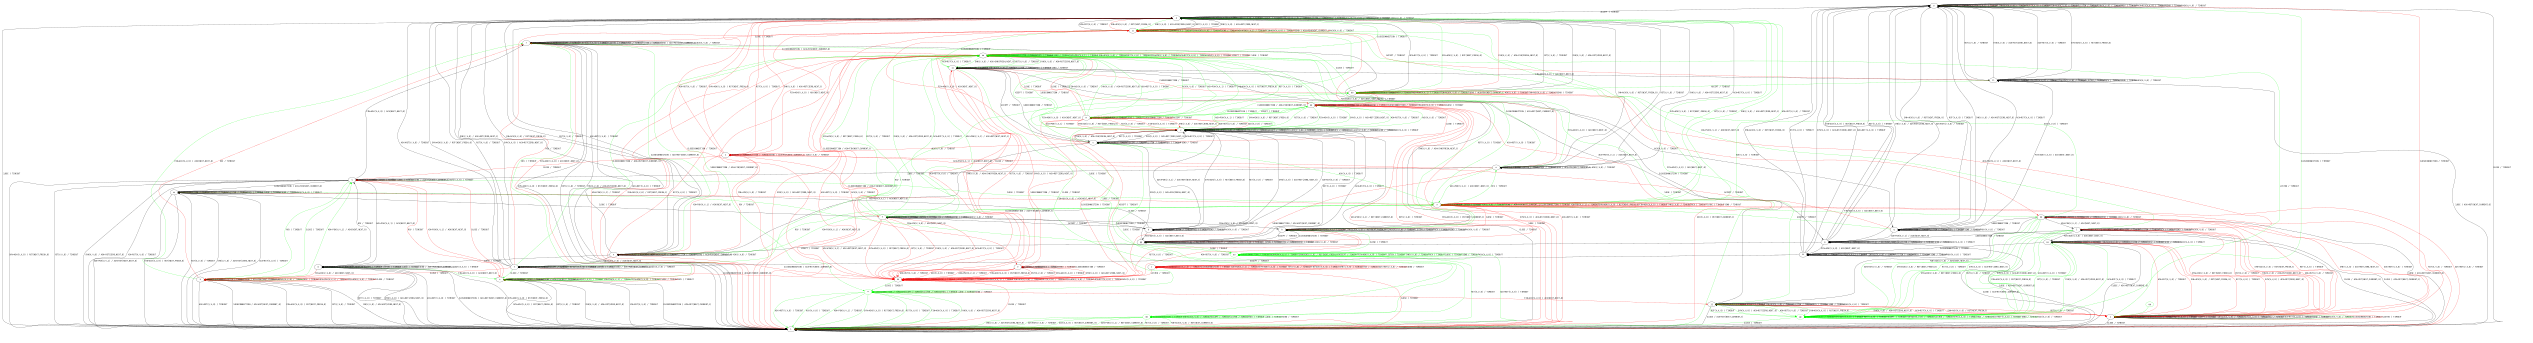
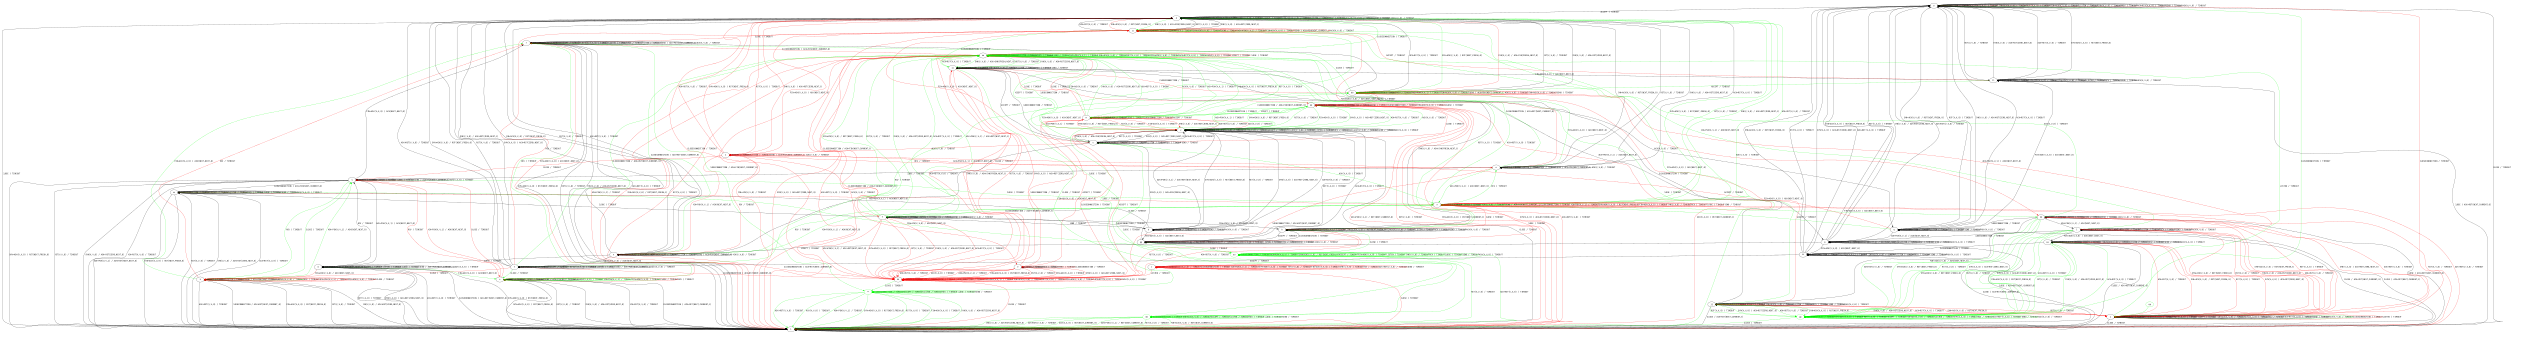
edge "s" -> "o": added, label "RCV / TIMEOUT"
edge "e" -> "w": added, label "ACCEPT / TIMEOUT"
edge "f" -> "b": label "ACCEPT / TIMEOUT" -> "SEND / TIMEOUT"
edge "nn" -> "jj": now "bb" -> "jj"
